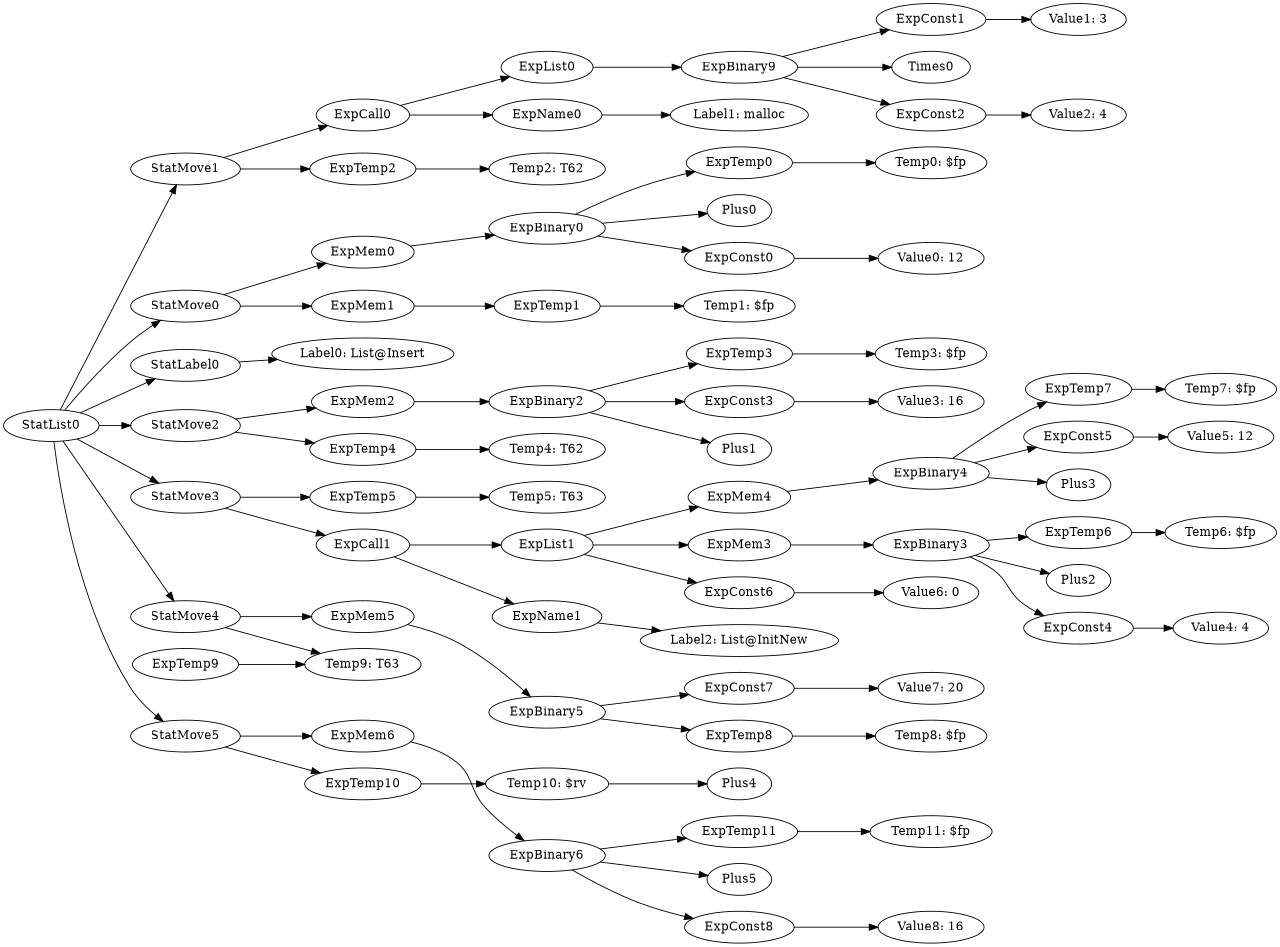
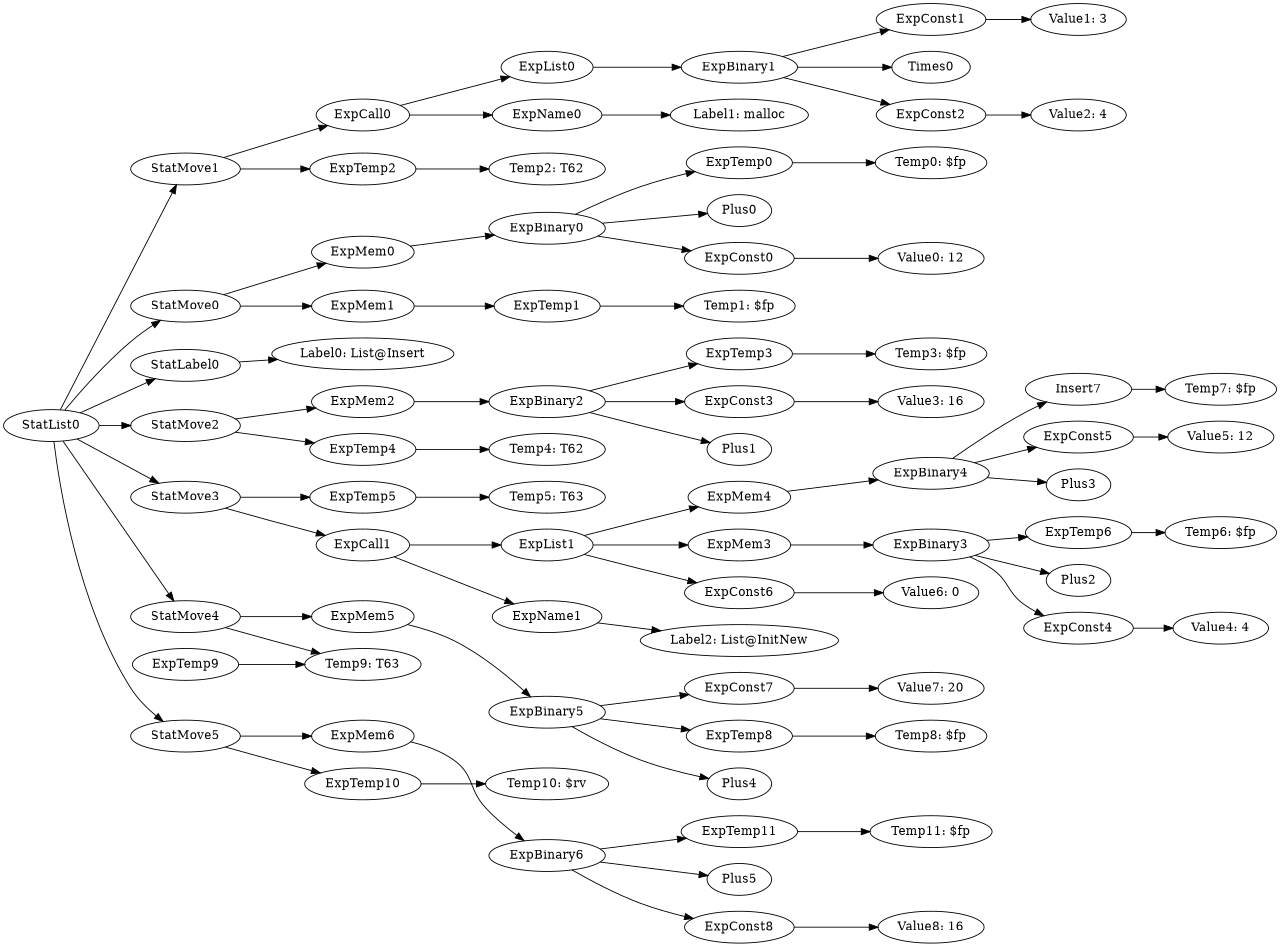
node "ExpBinary9": label "ExpBinary9" -> "ExpBinary1"
node "ExpTemp7": label "ExpTemp7" -> "Insert7"
edge "Temp10: $rv" -> "Plus4": now "ExpBinary5" -> "Plus4"
